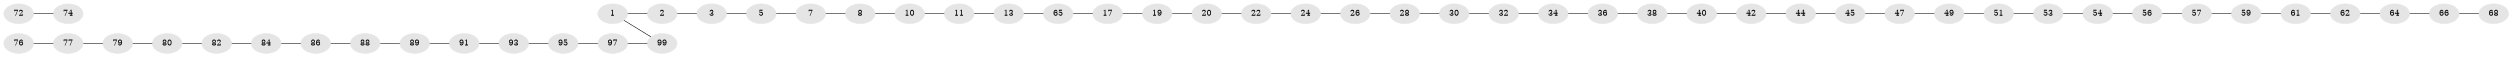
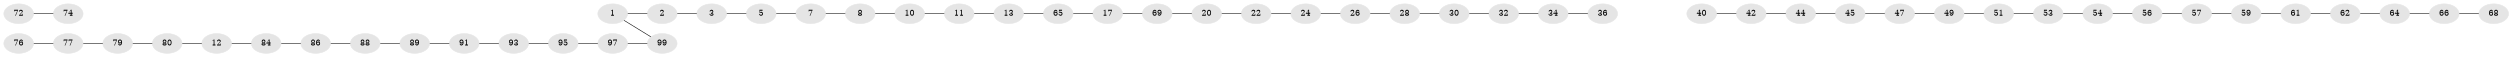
node "19": label "19" -> "69"
node "38": removed
node "82": label "82" -> "12"
